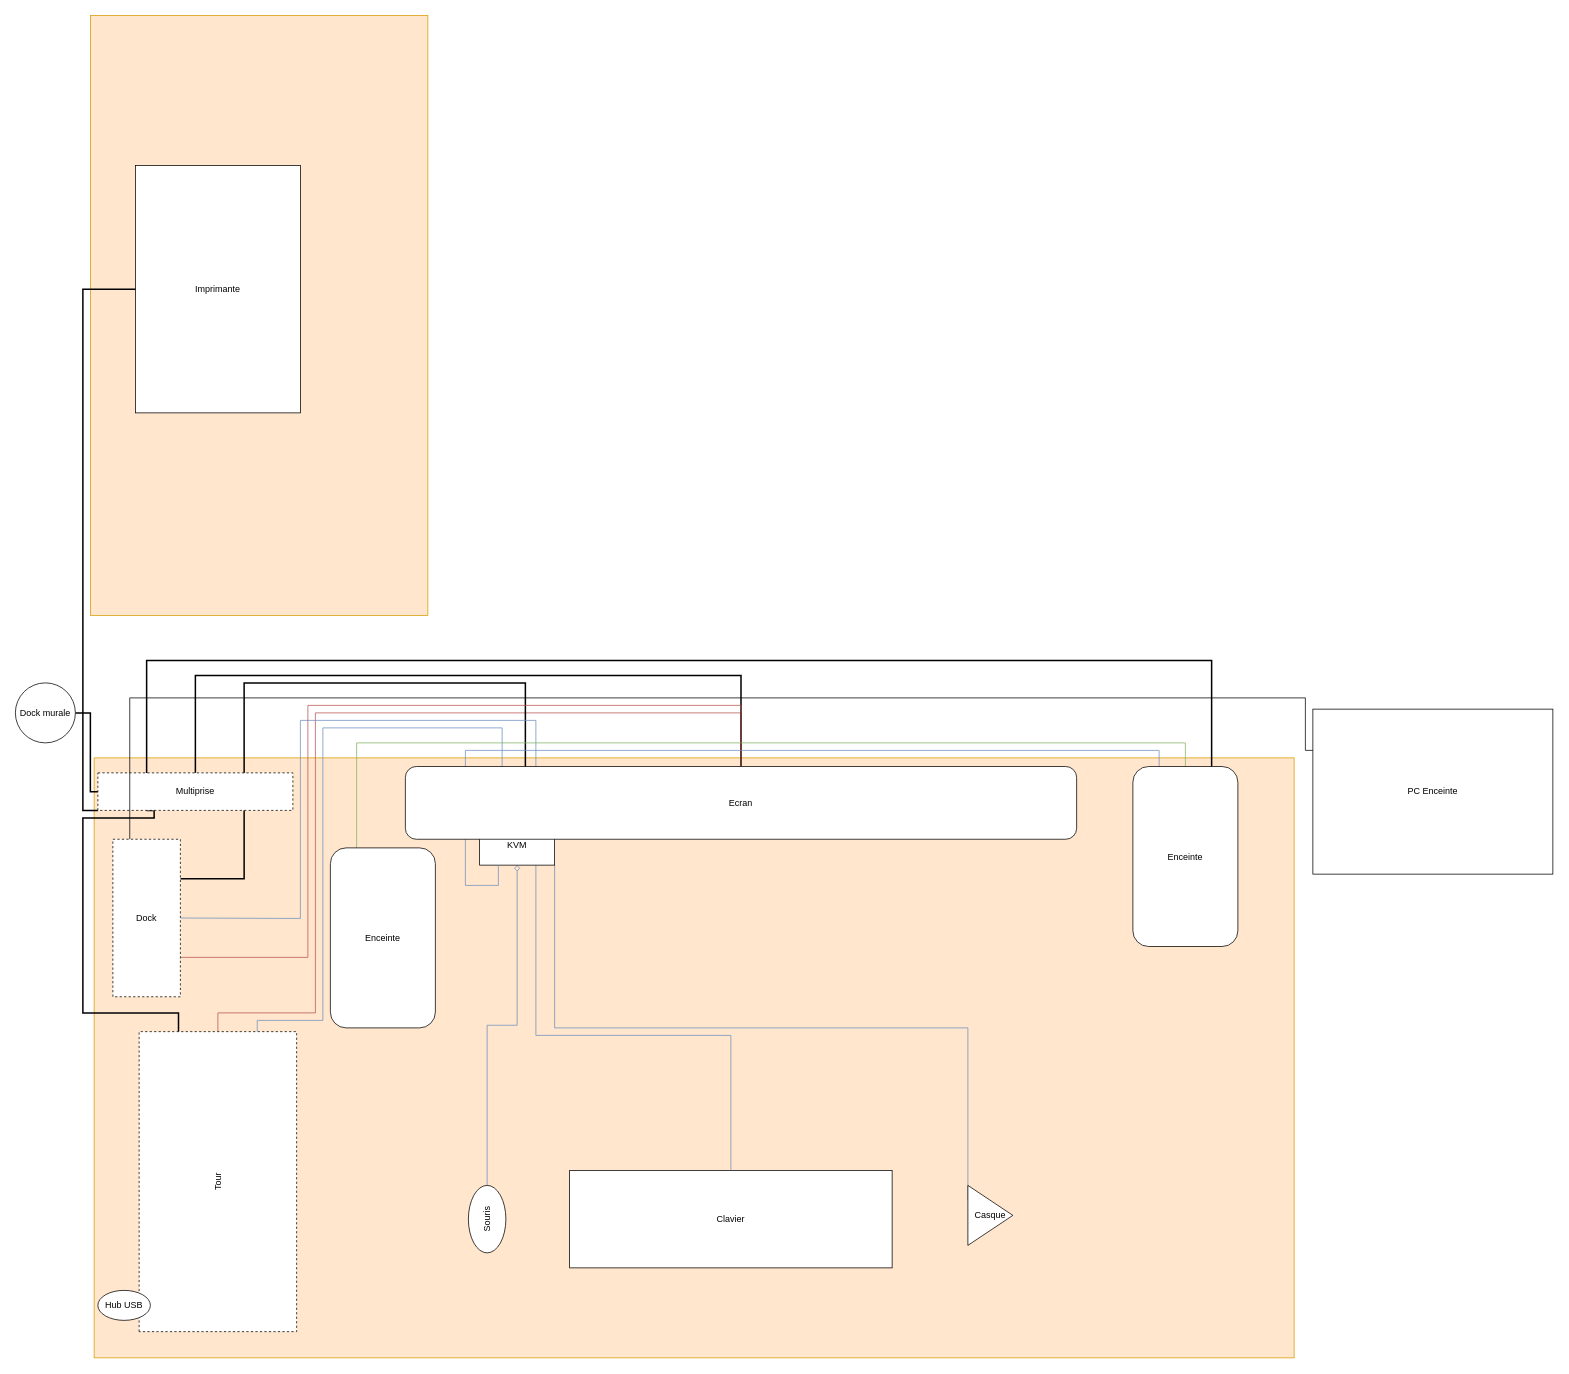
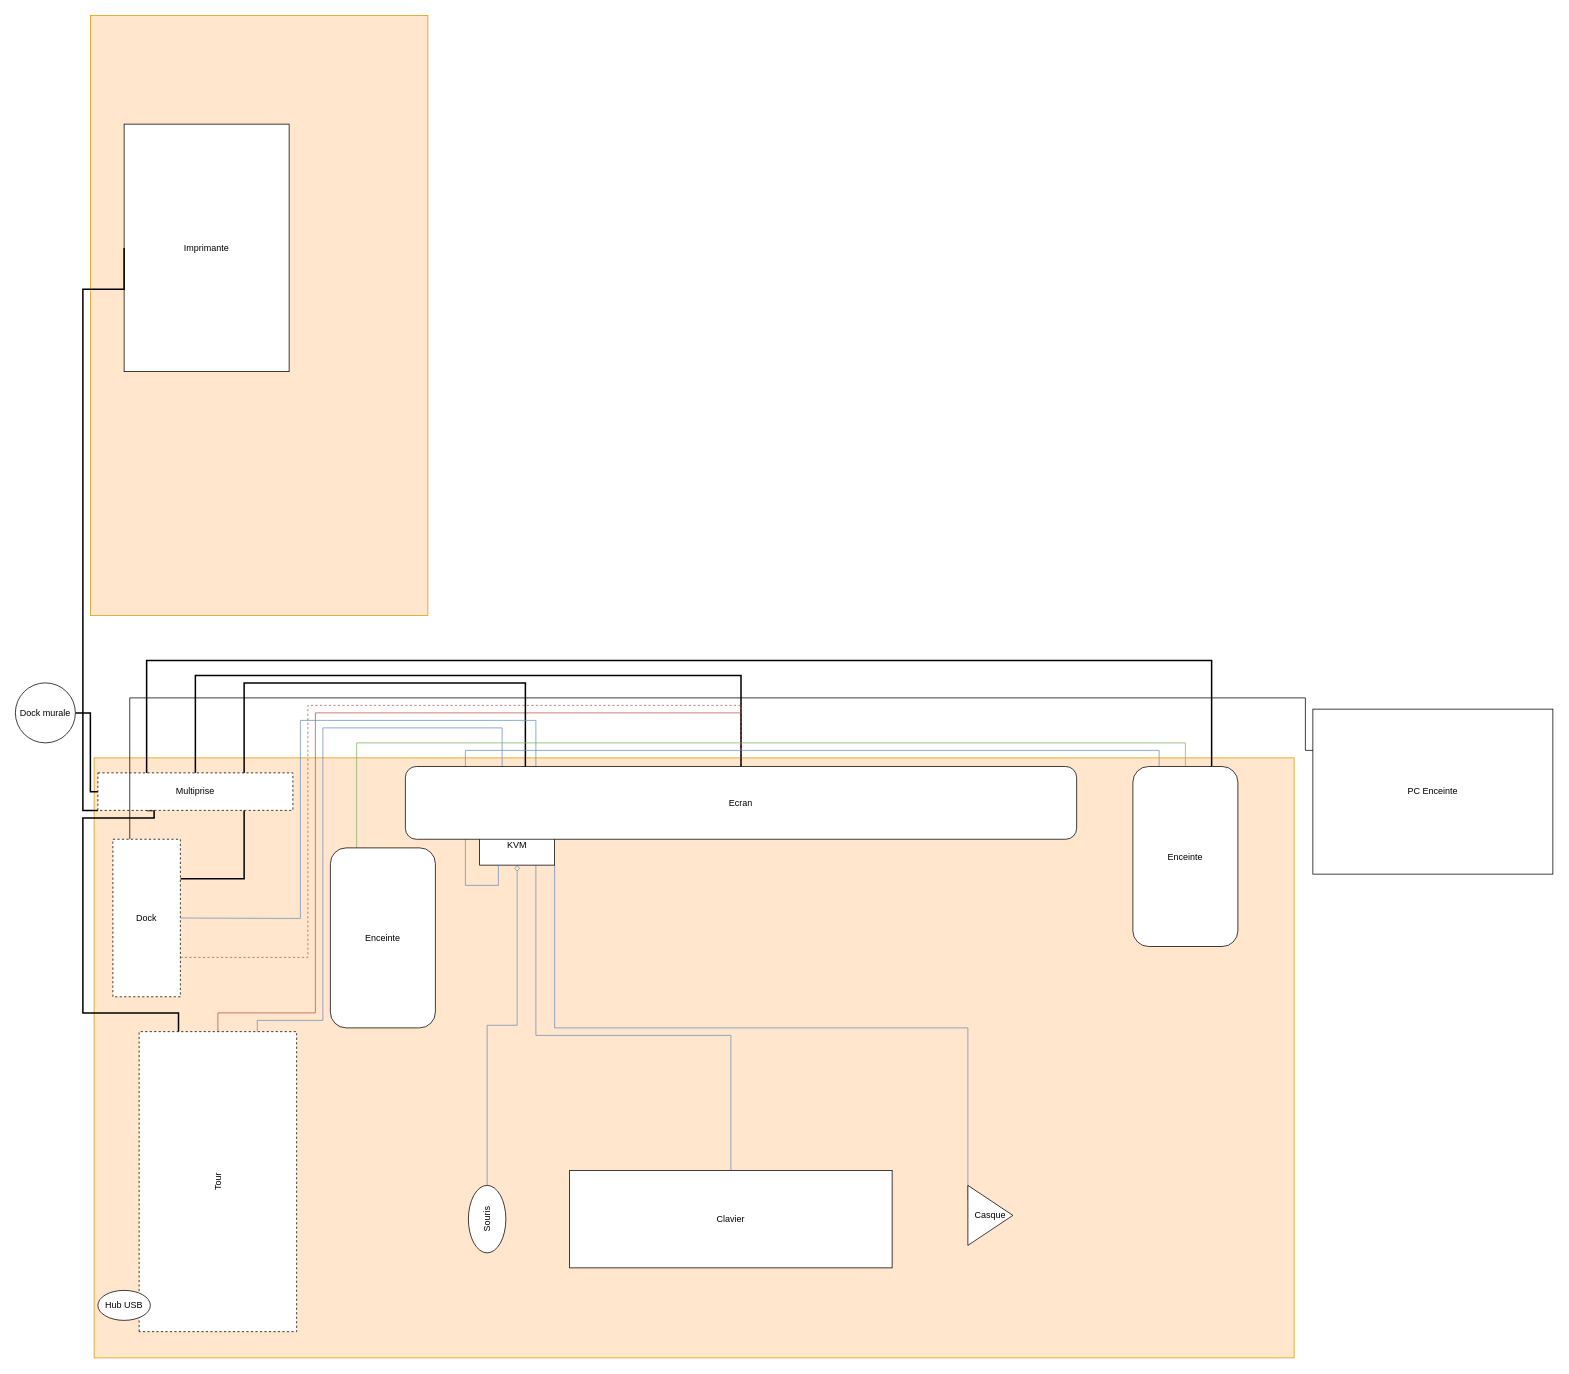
node "Imprimante": moved (218, 289) -> (207, 248)
edge "Ecran" -- "Dock": style solid -> dashed
